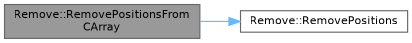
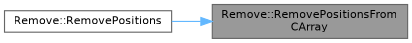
edge "Remove::RemovePositionsFrom CArray" -> "Remove::RemovePositions": reversed
